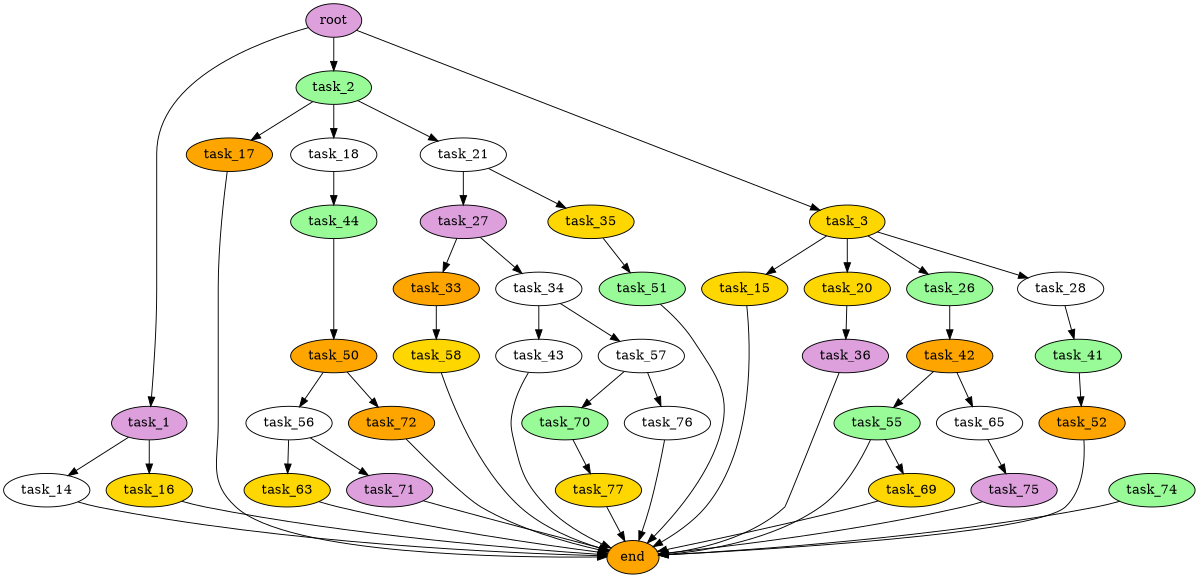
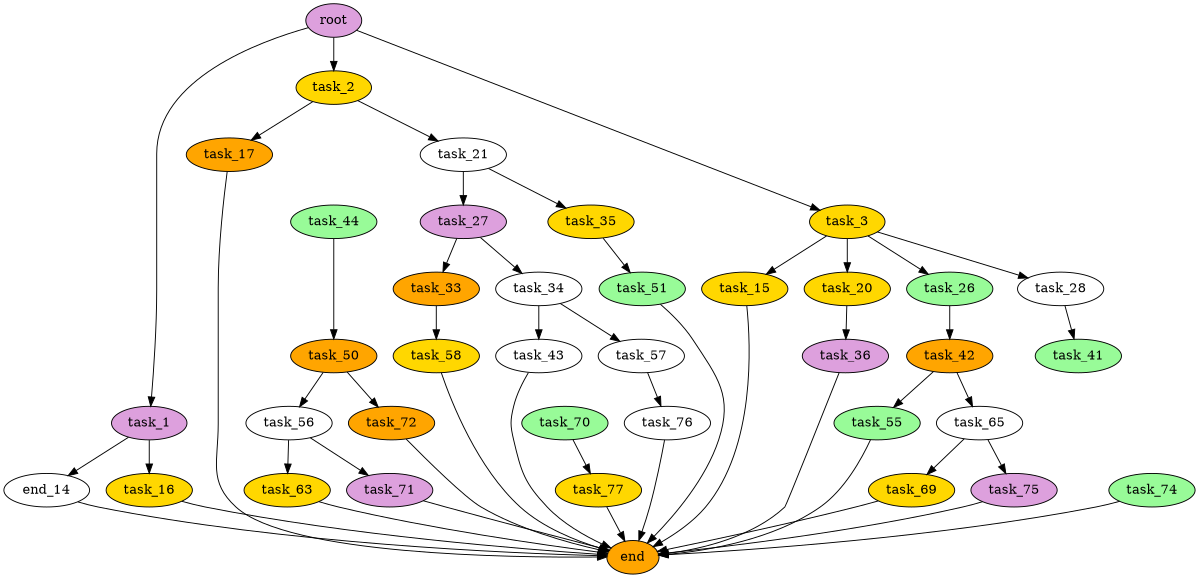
node "task_2": fillcolor palegreen -> gold
node "task_18": removed
edge "task_57" -> "task_70": removed
node "task_52": removed
edge "task_55" -> "task_69": now "task_65" -> "task_69"
node "task_14": label "task_14" -> "end_14"
